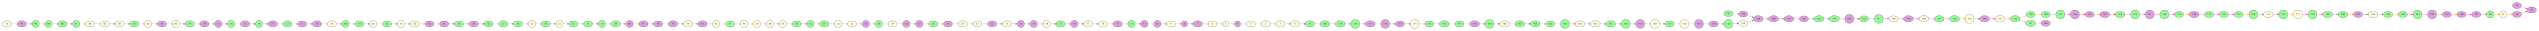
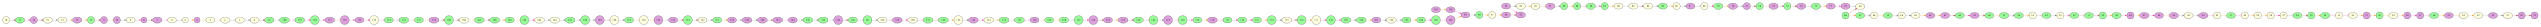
node "93": added
edge "102" -> "101": now "102" -> "99"
edge "132" -> "129": now "130" -> "129"
edge "152" -> "149": now "152" -> "151"
edge "69" -> "68": reversed
edge "19" -> "18": removed
